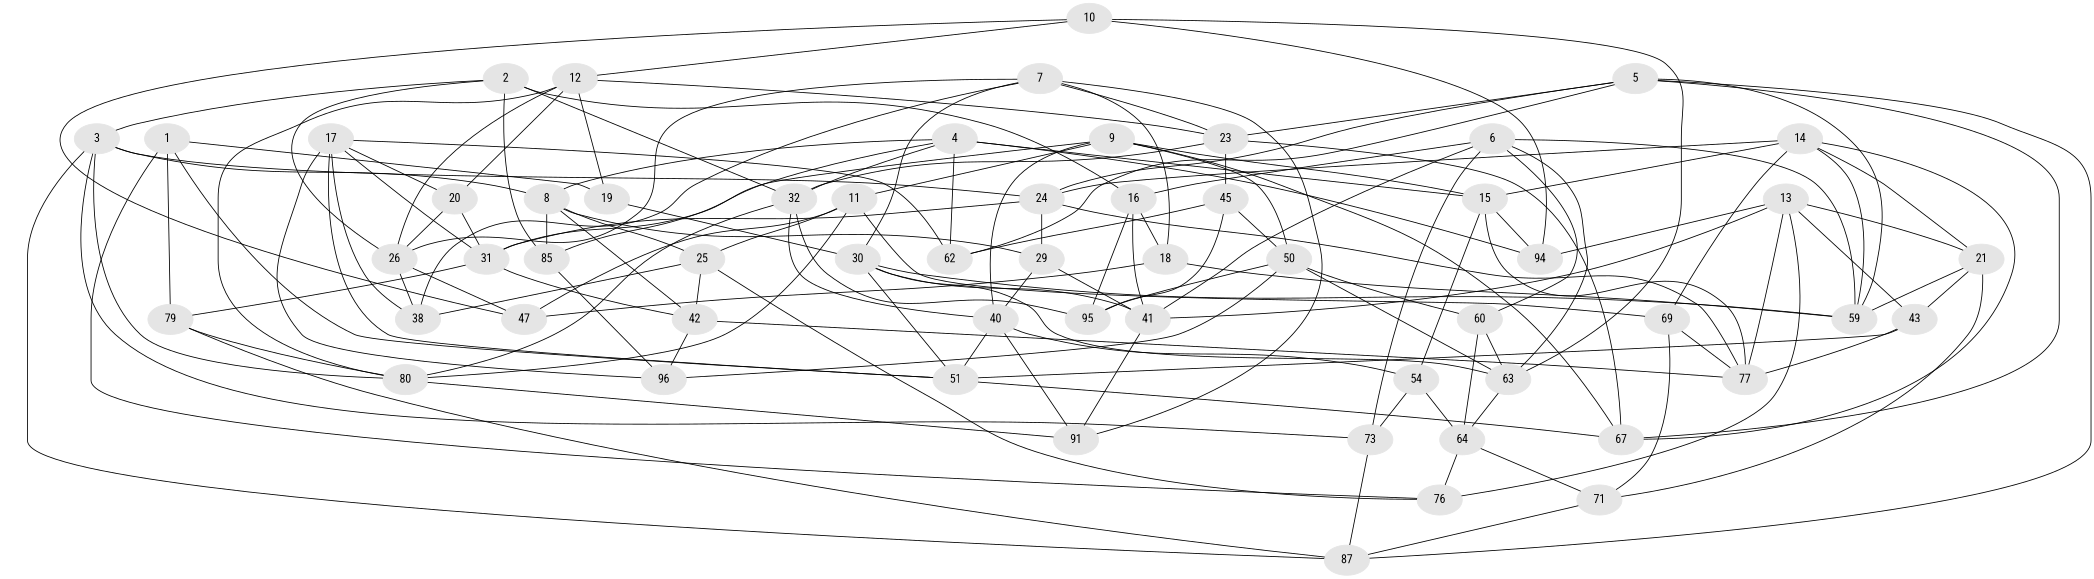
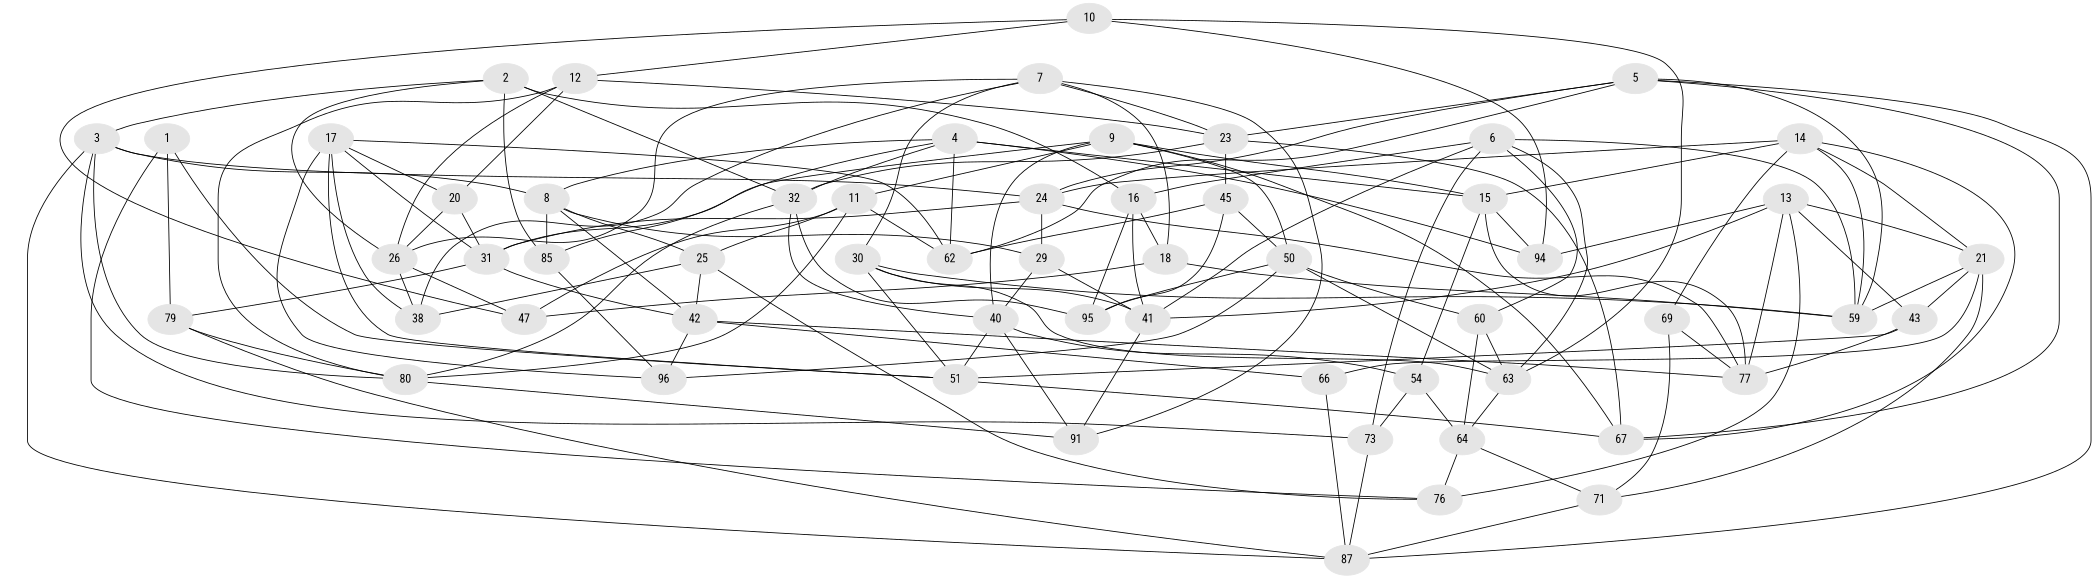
node "19": removed
edge "11" -- "69": now "11" -- "62"
node "66": added
